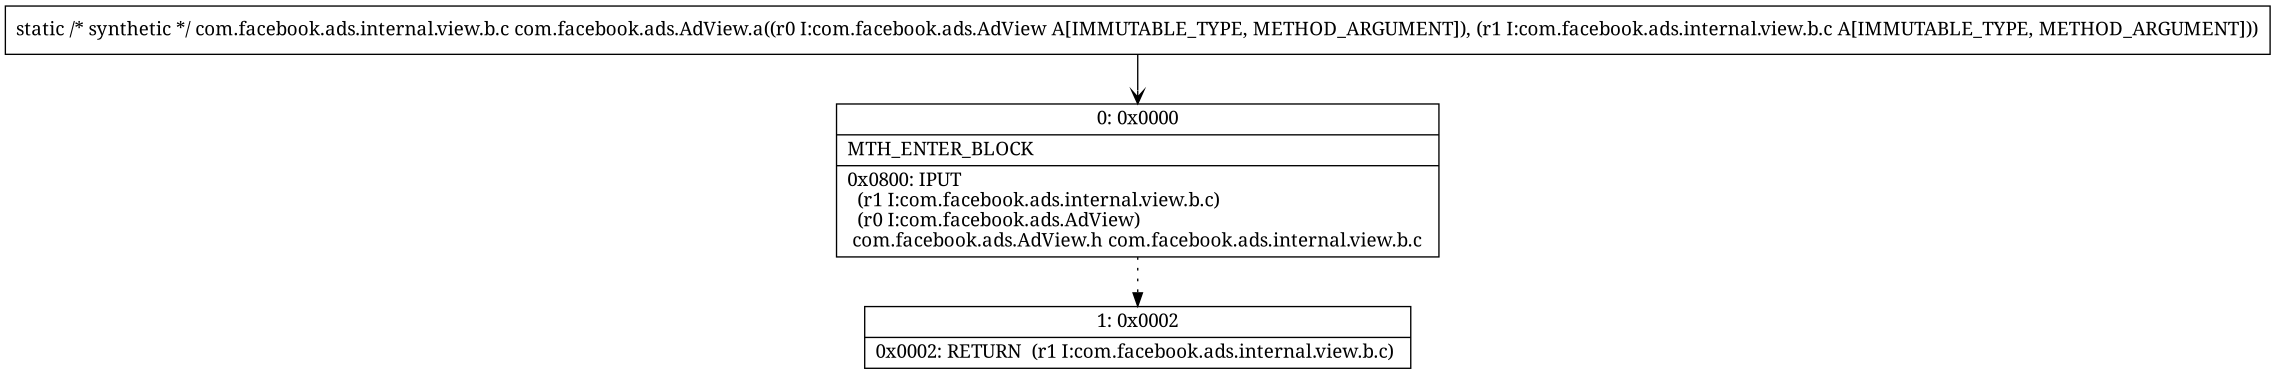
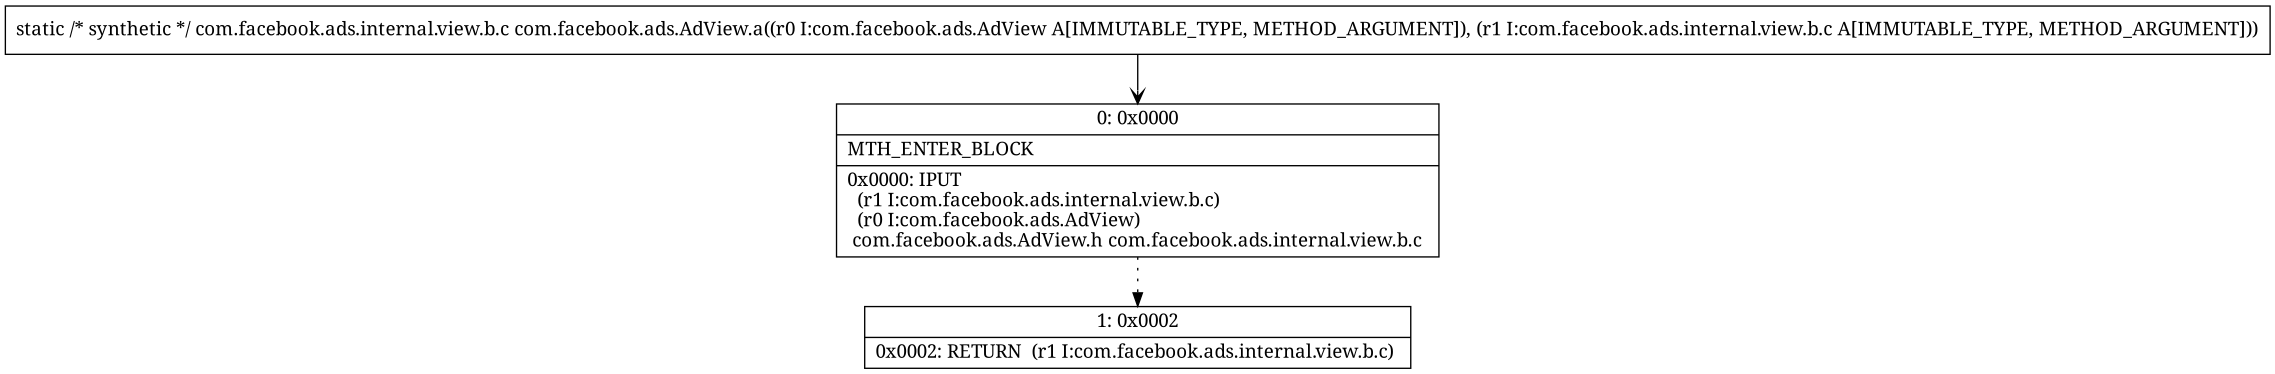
node "0: 0x0000": text "0x0800: IPUT" -> "0x0000: IPUT"
